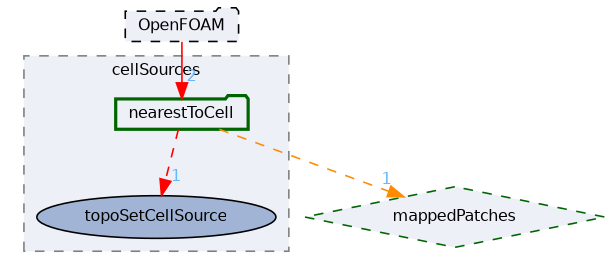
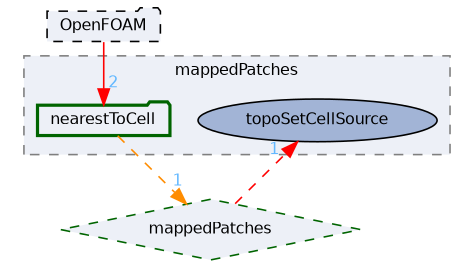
cluster "cellSources": label "cellSources" -> "mappedPatches"
edge "nearestToCell" -> "topoSetCellSource": now "mappedPatches" -> "topoSetCellSource"
